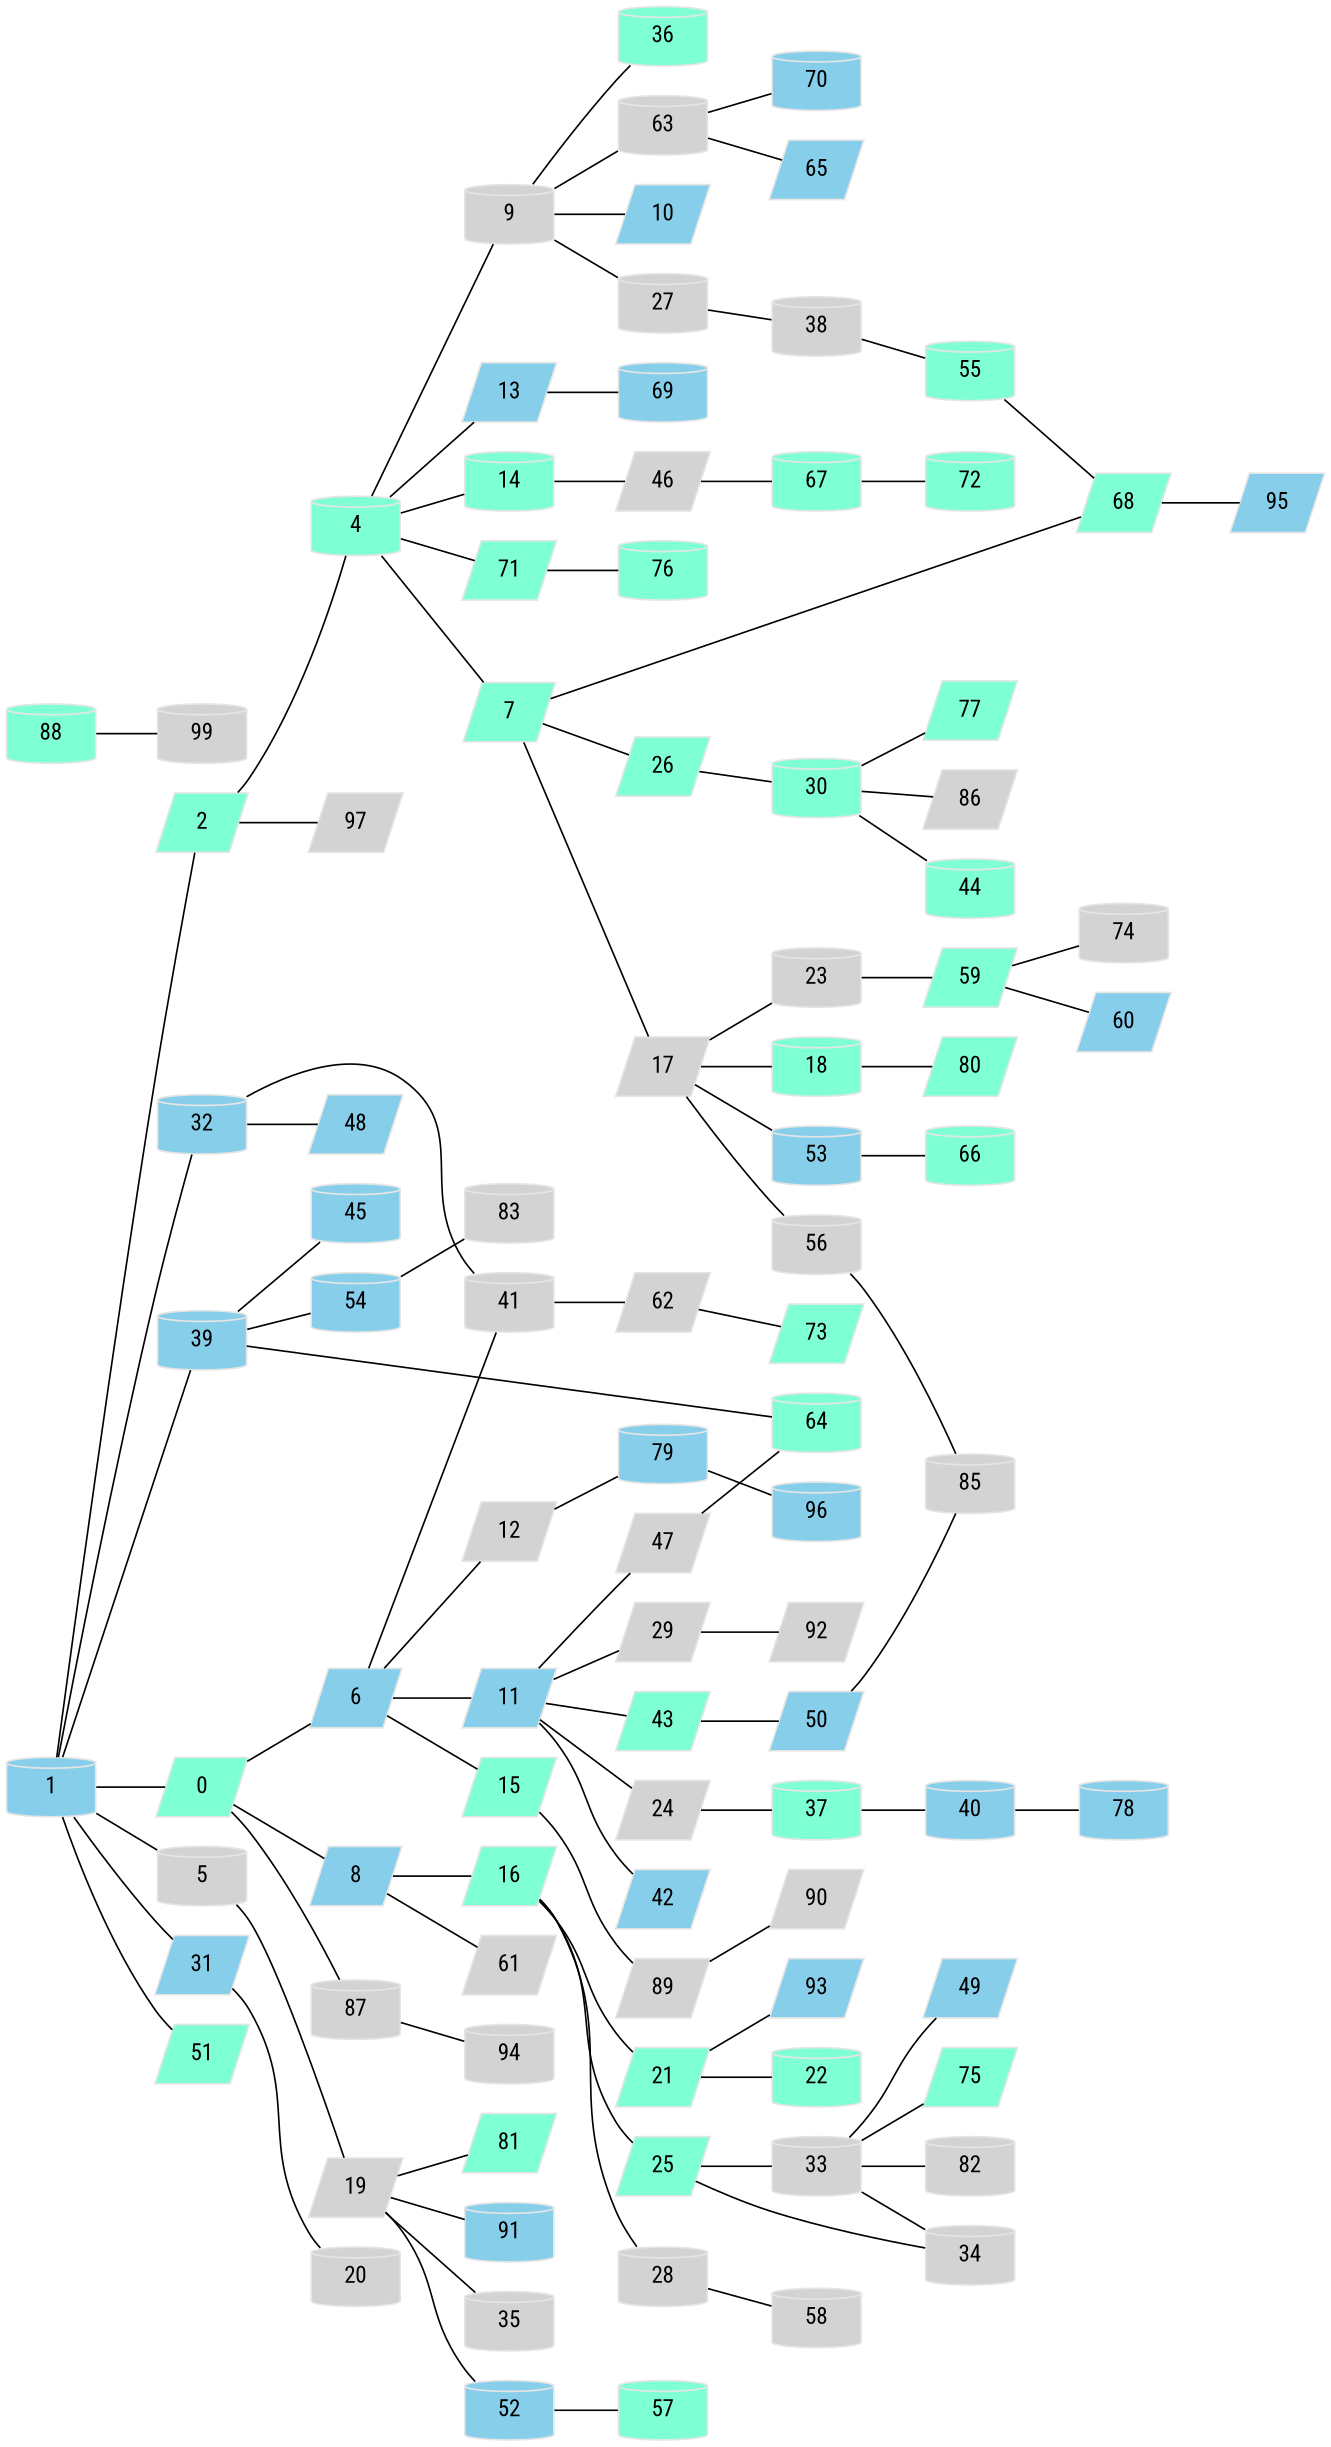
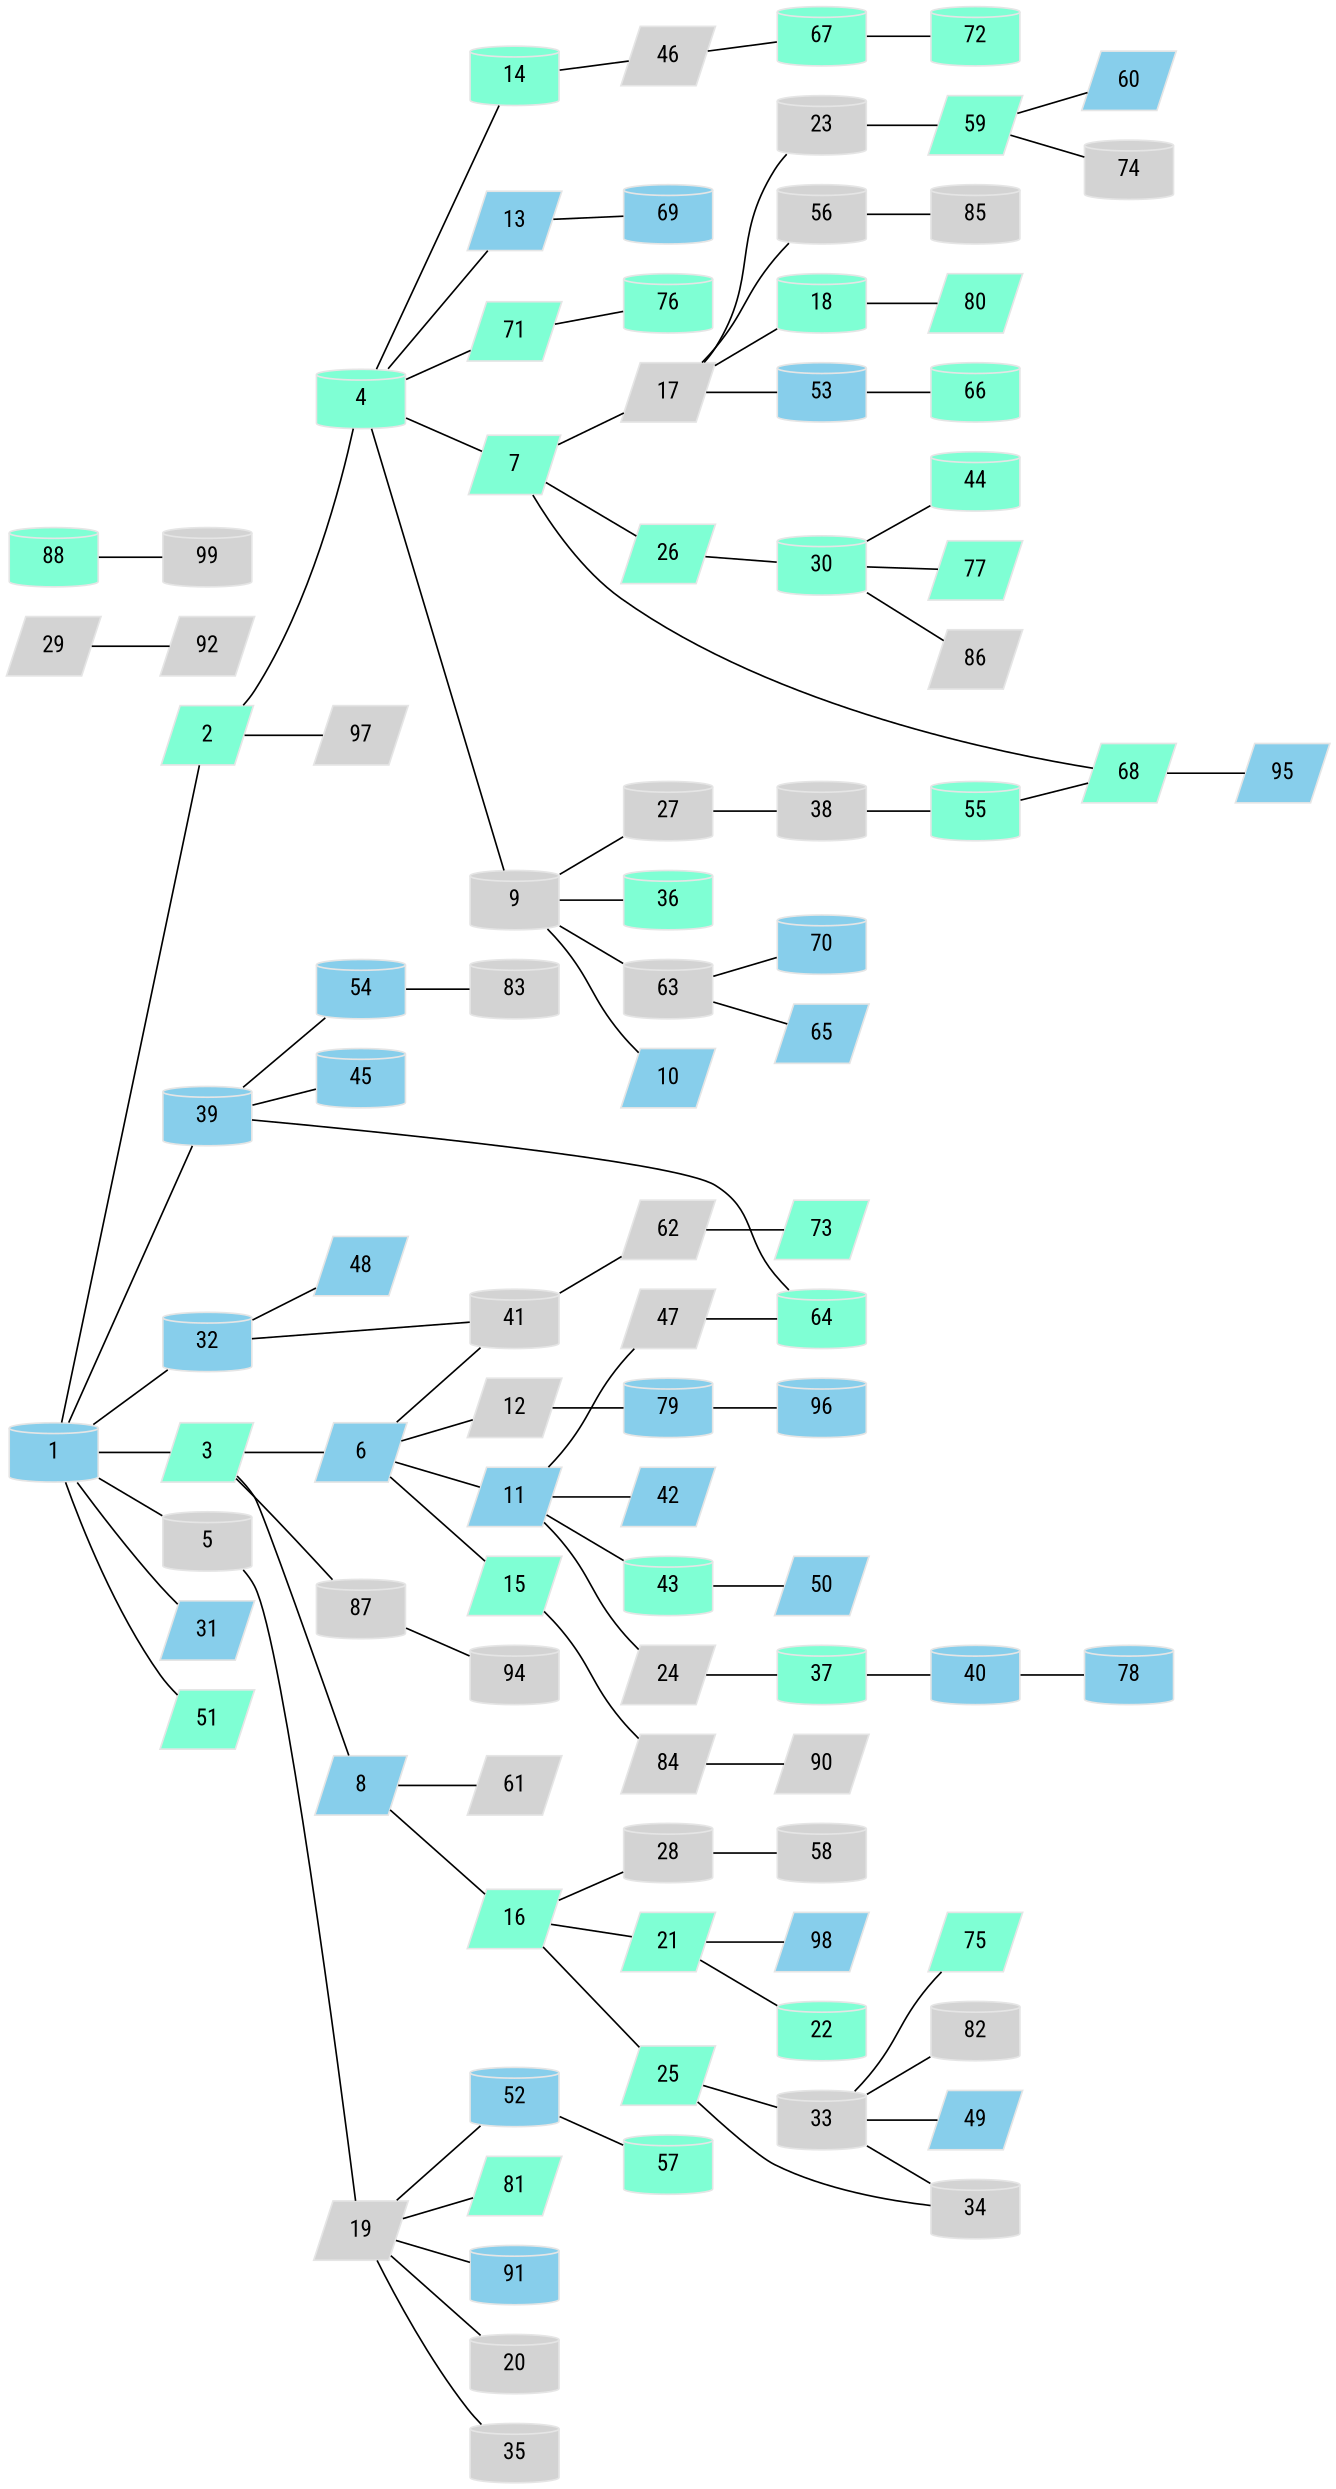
edge "85" -- "50": removed
edge "29" -- "11": removed
node "43": shape parallelogram -> cylinder
node "0": label "0" -> "3"
node "89": label "89" -> "84"
node "93": label "93" -> "98"
edge "31" -- "20": now "19" -- "20"
